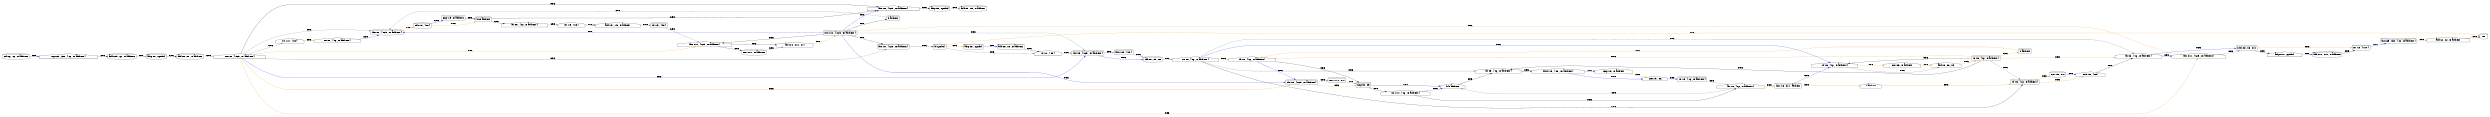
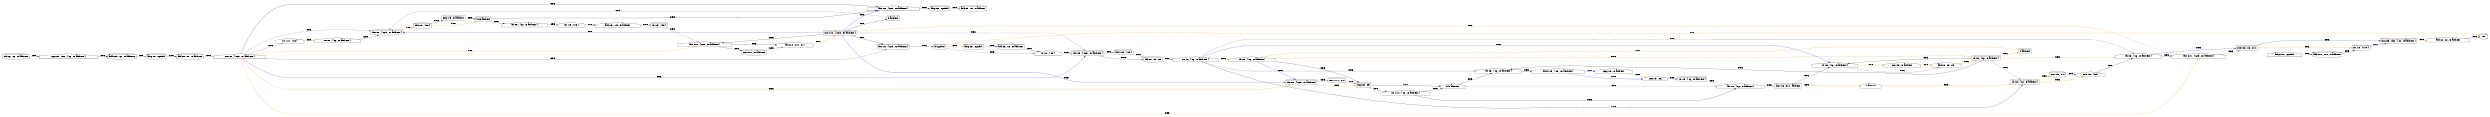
edge "subs x8 , x8 , x10" -> "adrp x10 , symbol": now "subs x8 , x8 , x10" -> "ldp x29 , x30 , [ sp , # address ]"
edge "ldr w8 , [ sp , # address ]" -> "b.ls address": reversed
